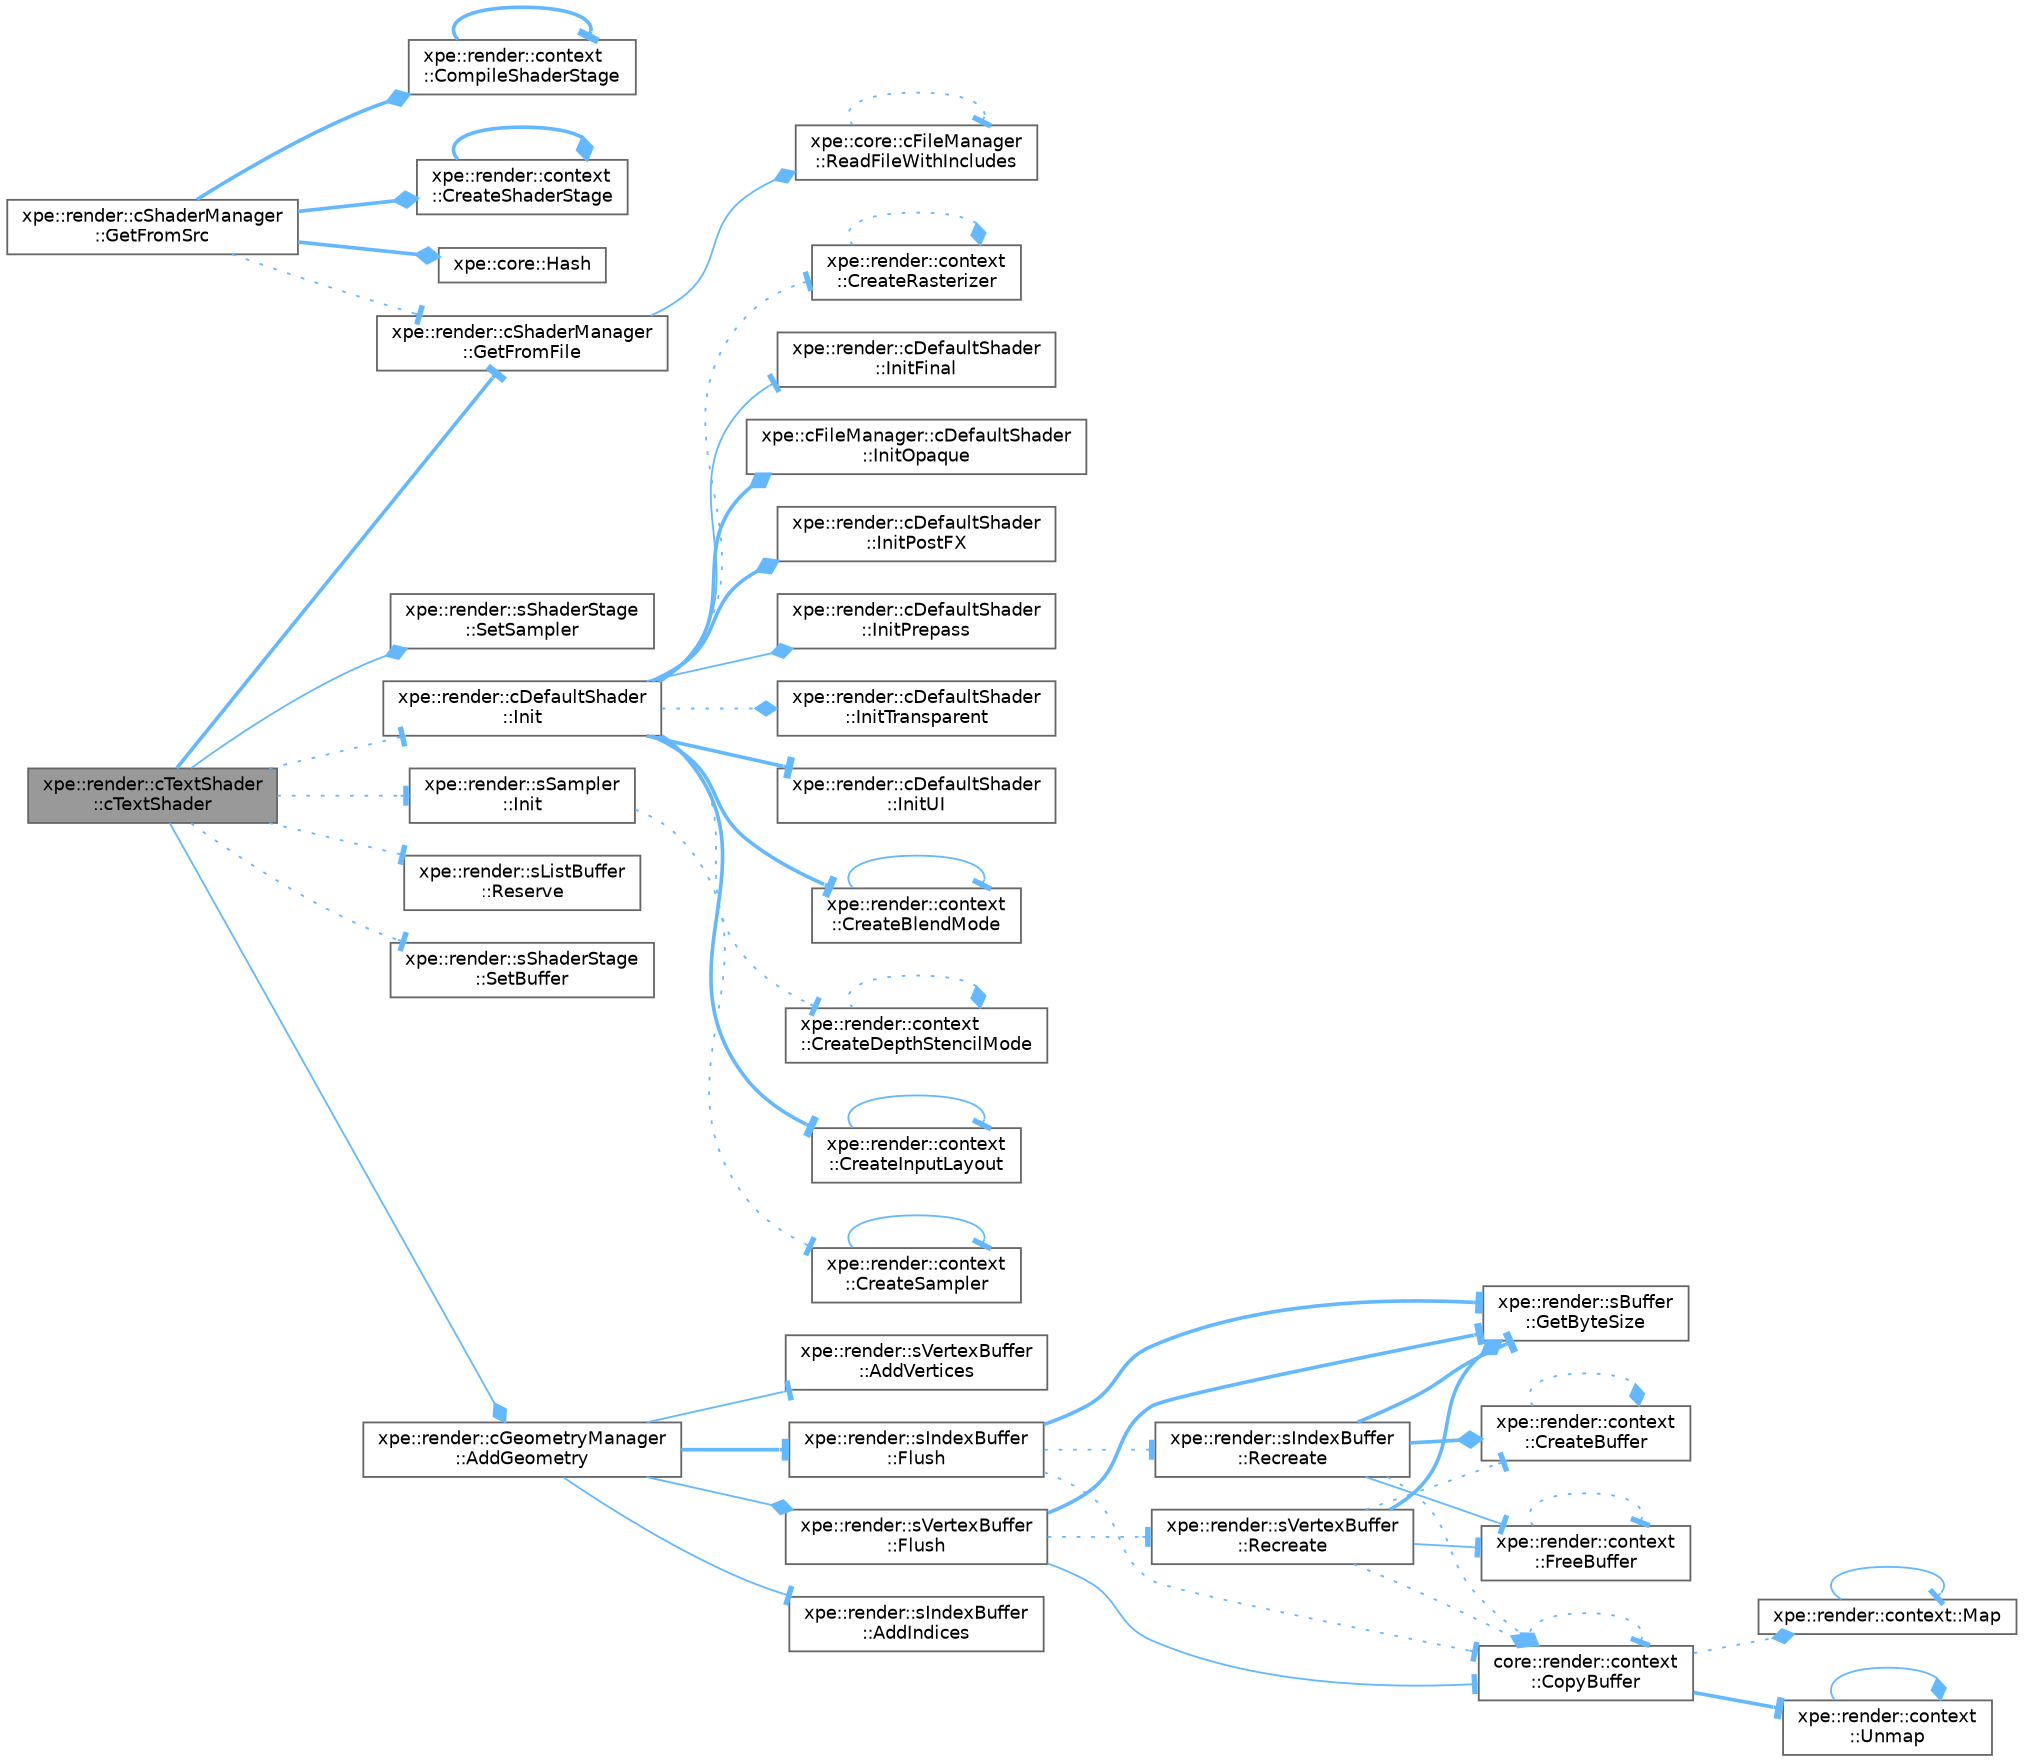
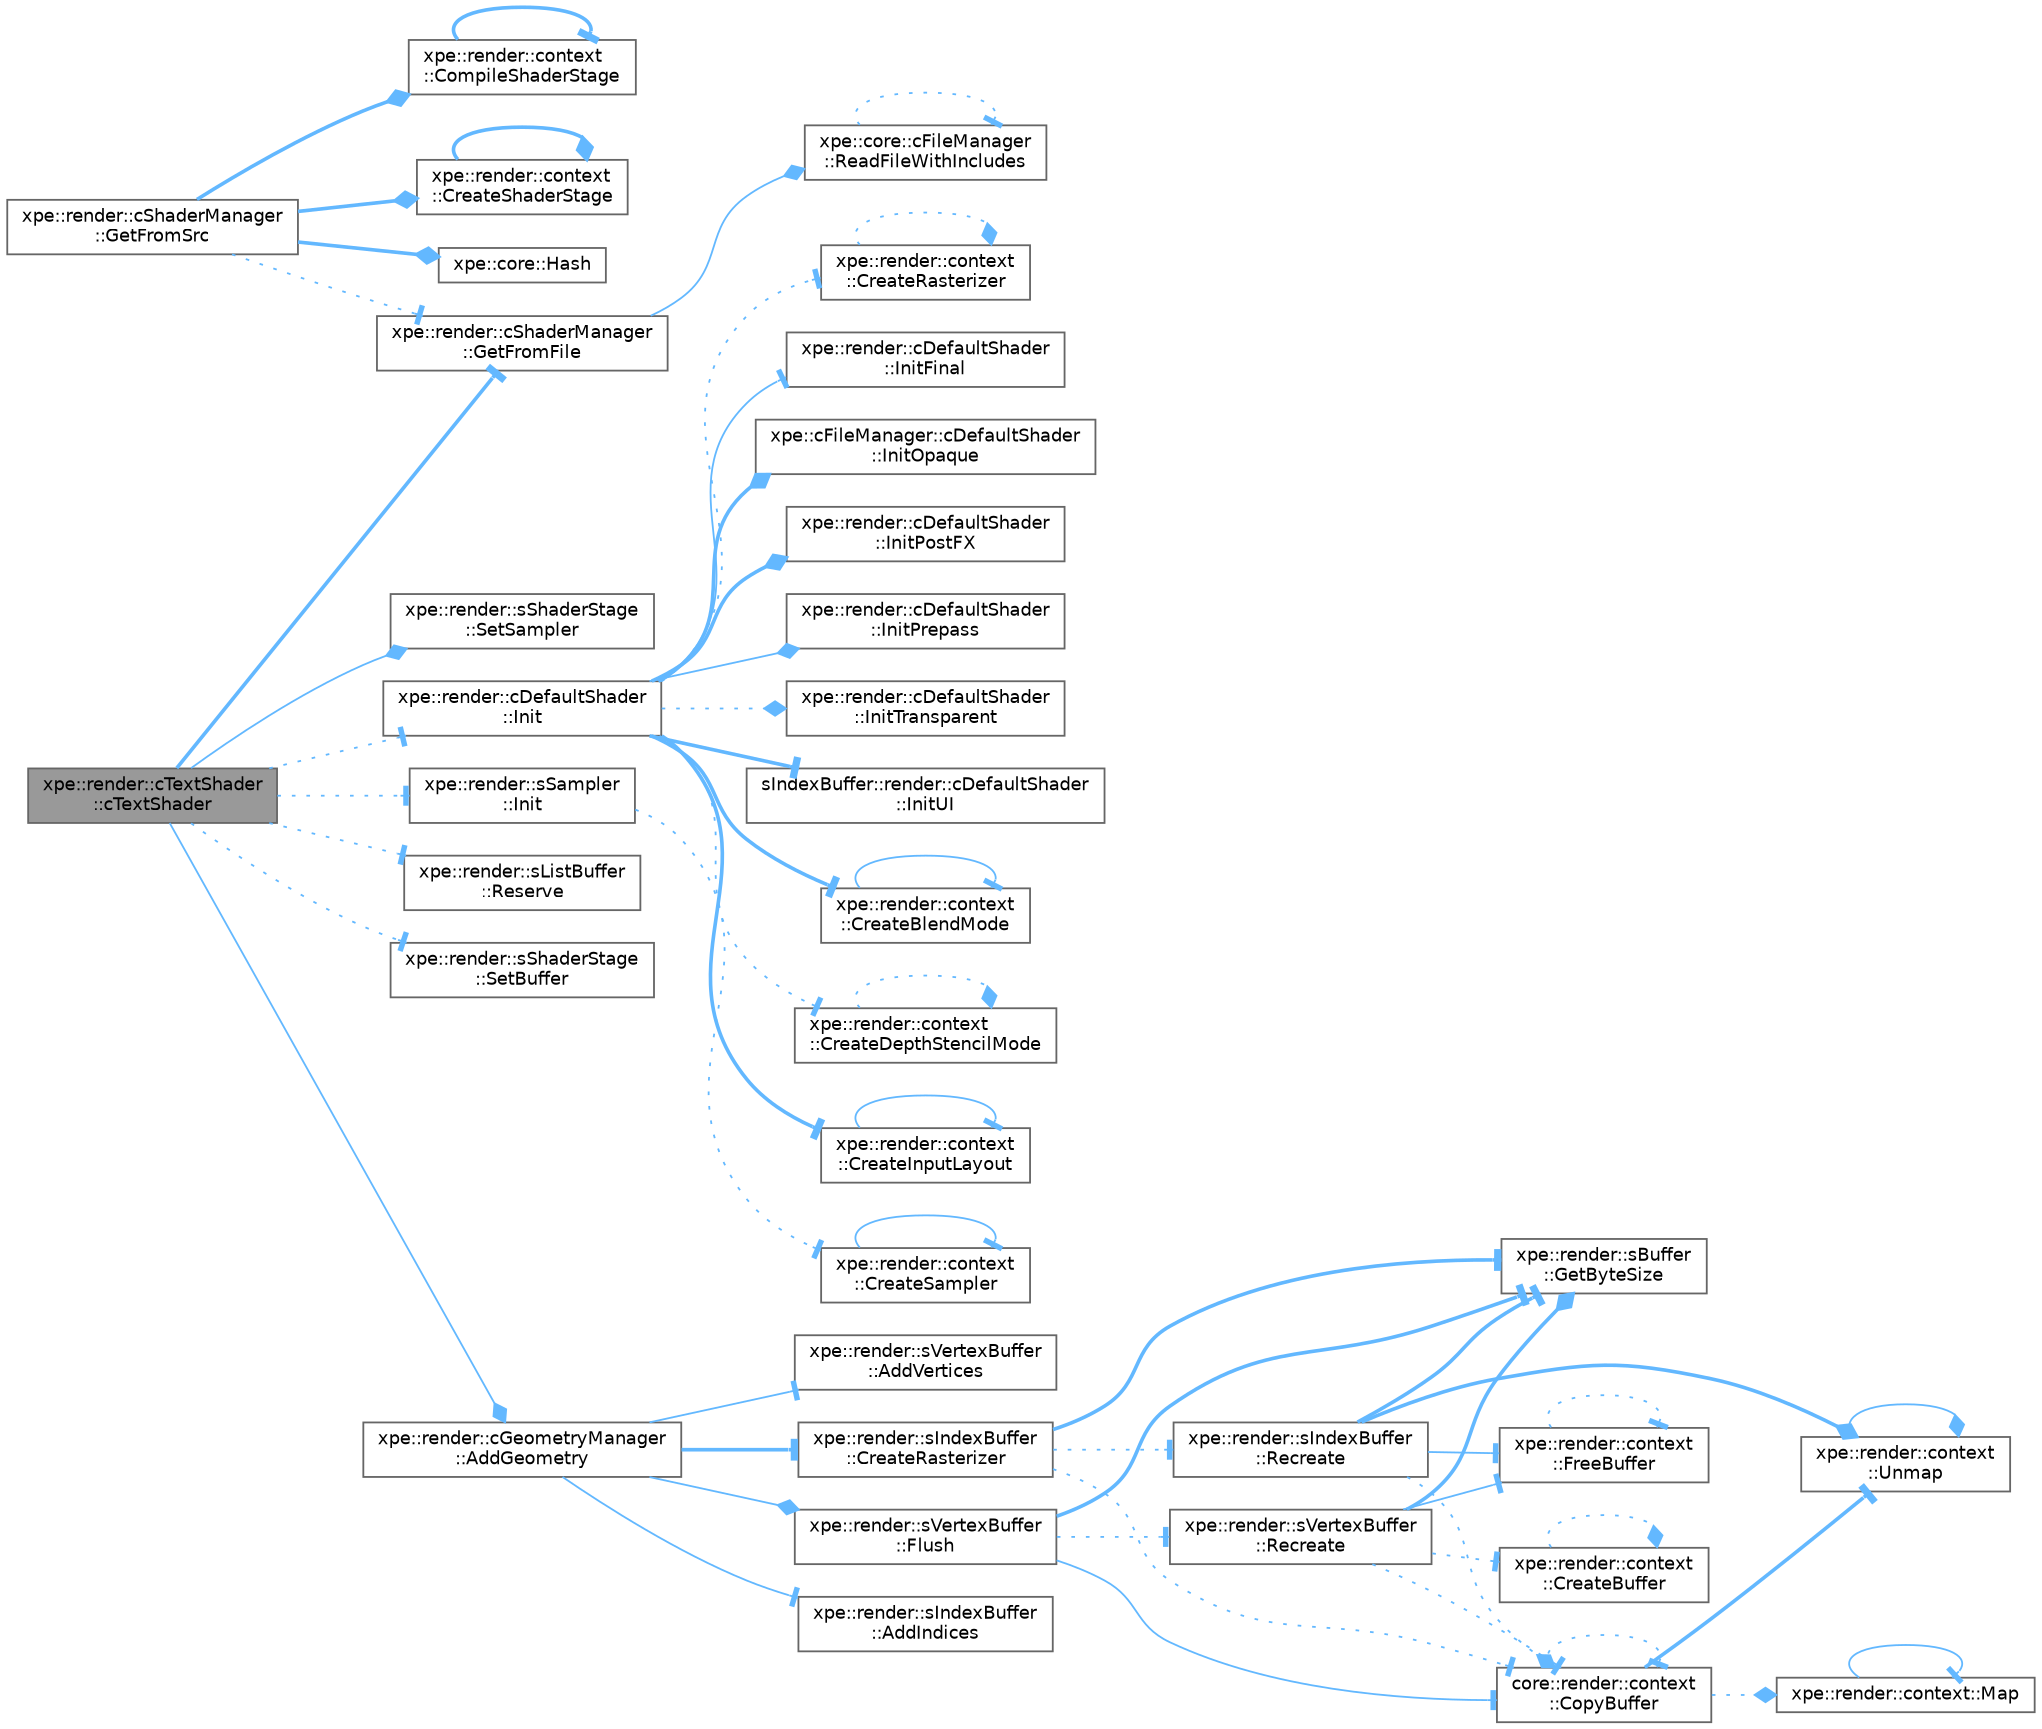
node "xpe::render::cDefaultShader ::InitUI": label "xpe::render::cDefaultShader ::InitUI" -> "sIndexBuffer::render::cDefaultShader ::InitUI"
edge "xpe::render::sIndexBuffer ::Recreate" -> "xpe::render::context ::CreateBuffer": now "xpe::render::sIndexBuffer ::Recreate" -> "xpe::render::context ::Unmap"
node "xpe::render::sIndexBuffer ::Flush": label "xpe::render::sIndexBuffer ::Flush" -> "xpe::render::sIndexBuffer ::CreateRasterizer"
edge "xpe::render::sVertexBuffer ::Recreate" -> "core::render::context ::CopyBuffer": arrowhead diamond -> tee
